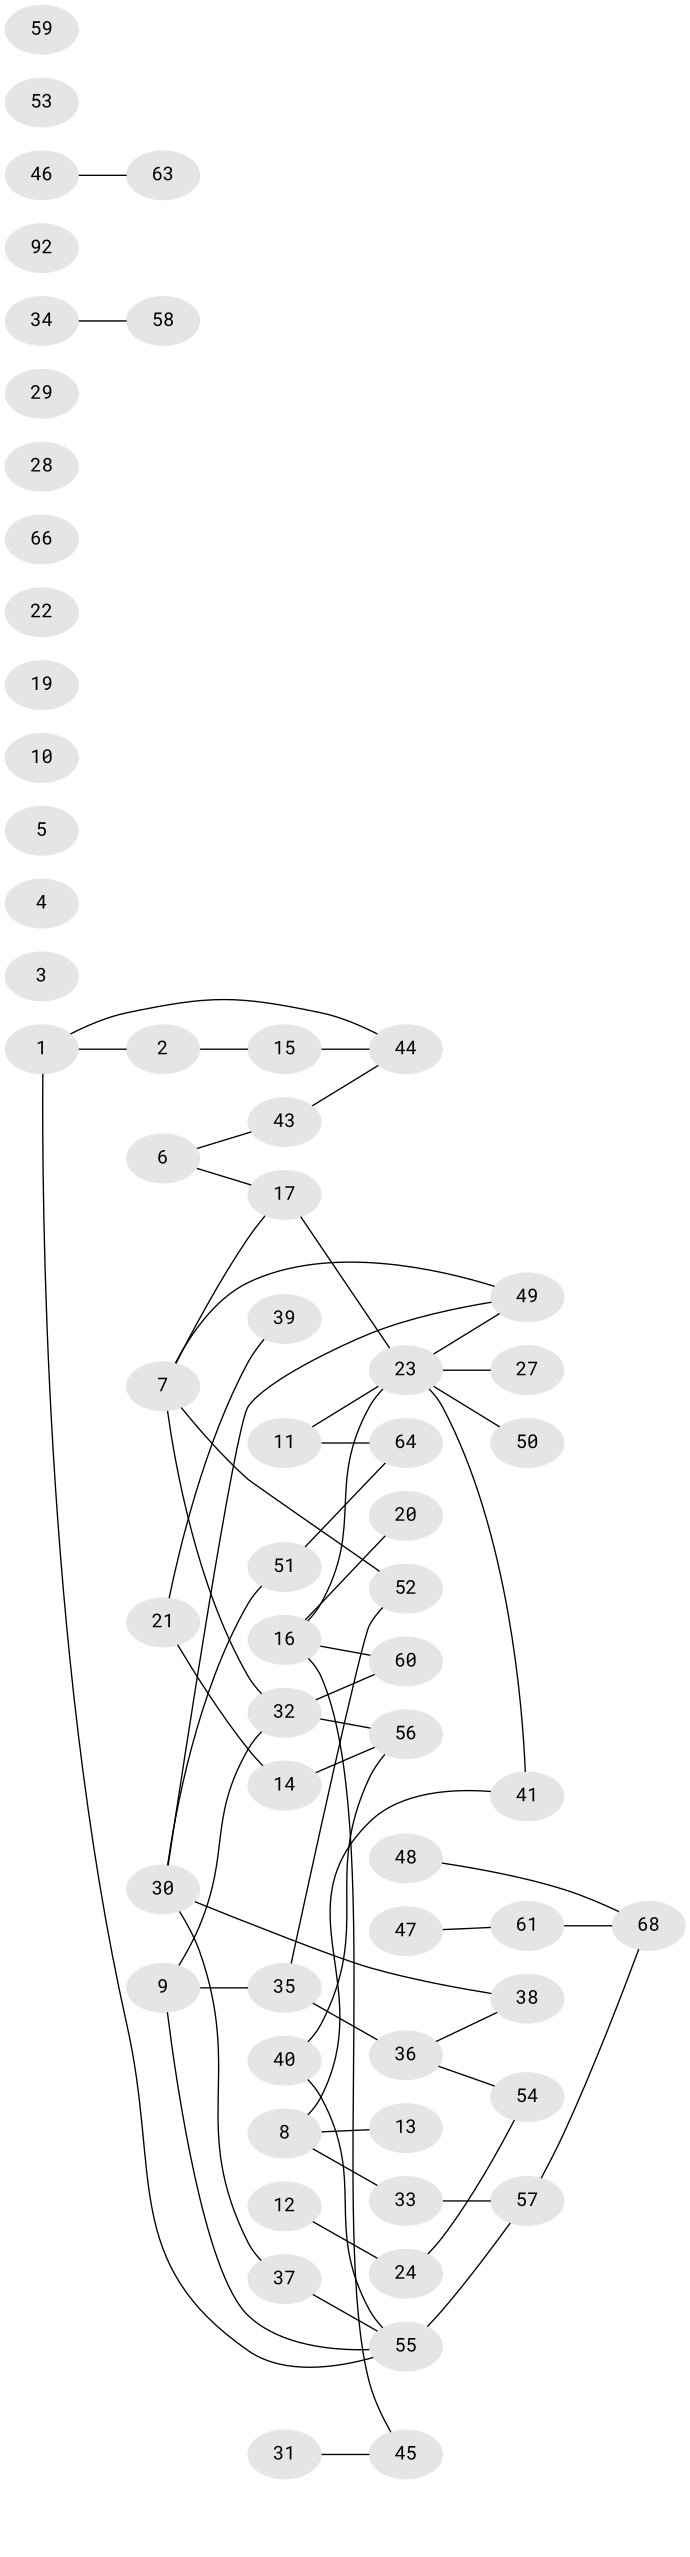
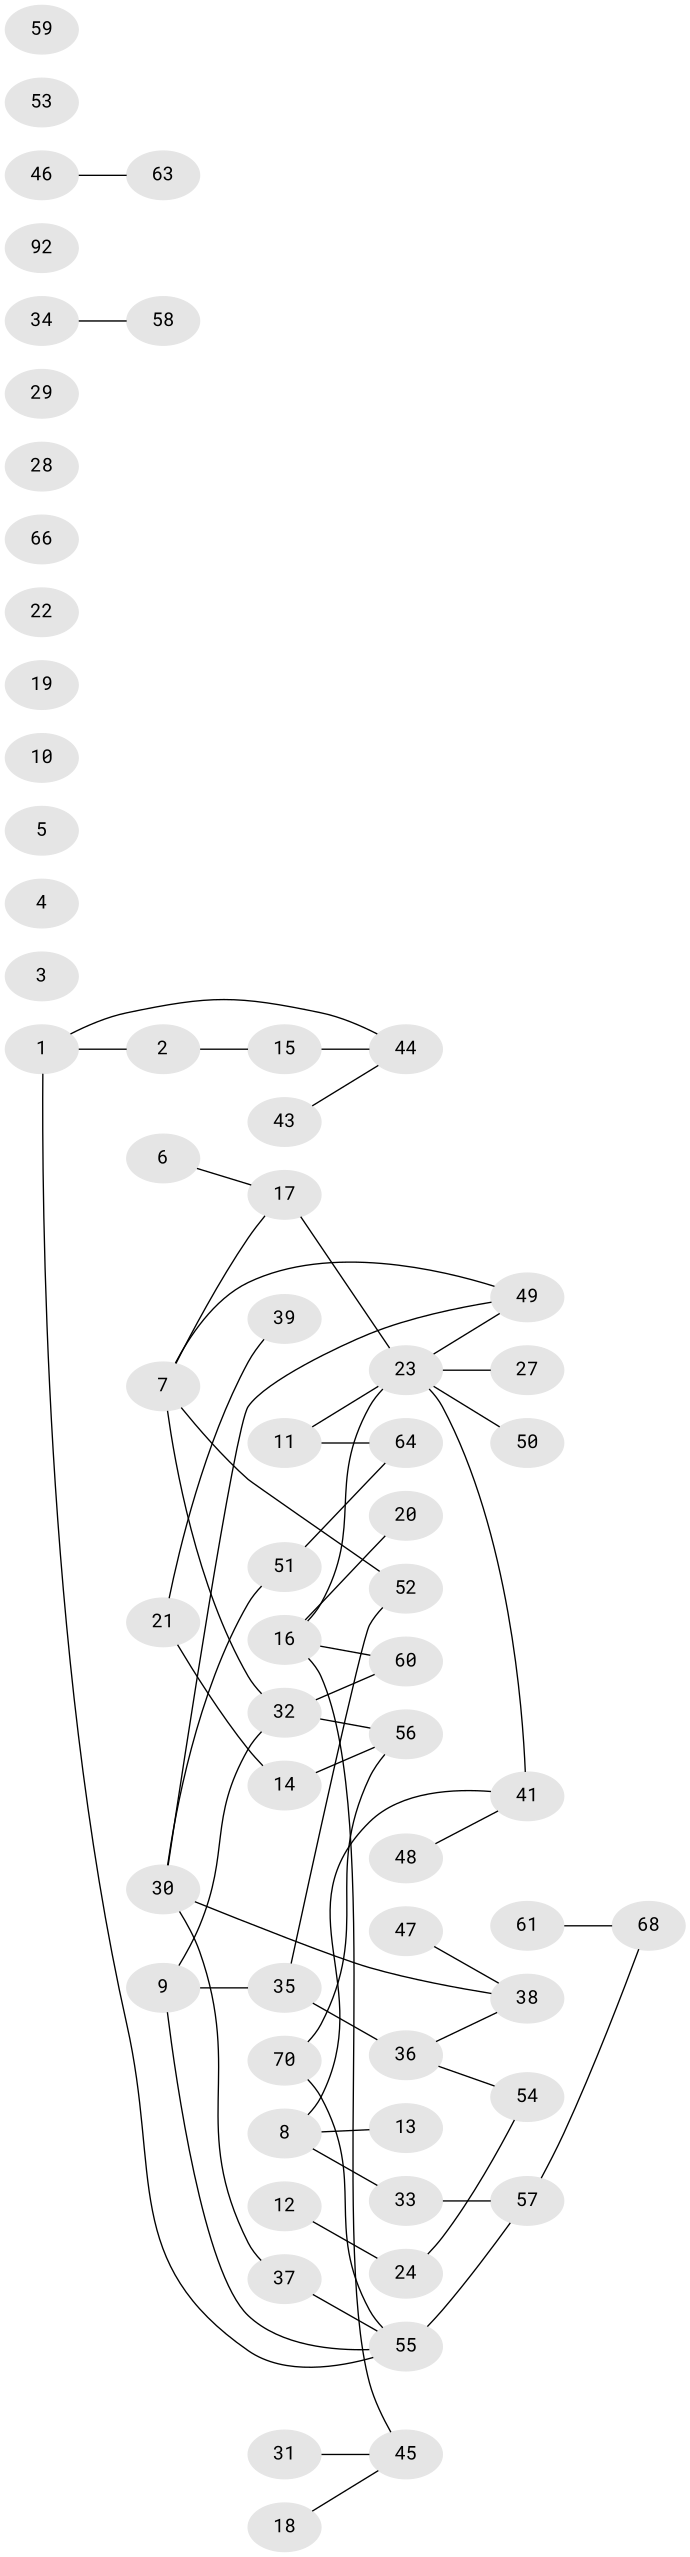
edge "43" -- "6": removed
edge "48" -- "68": now "48" -- "41"
edge "61" -- "47": now "38" -- "47"
node "40": label "40" -> "70"
node "18": added
